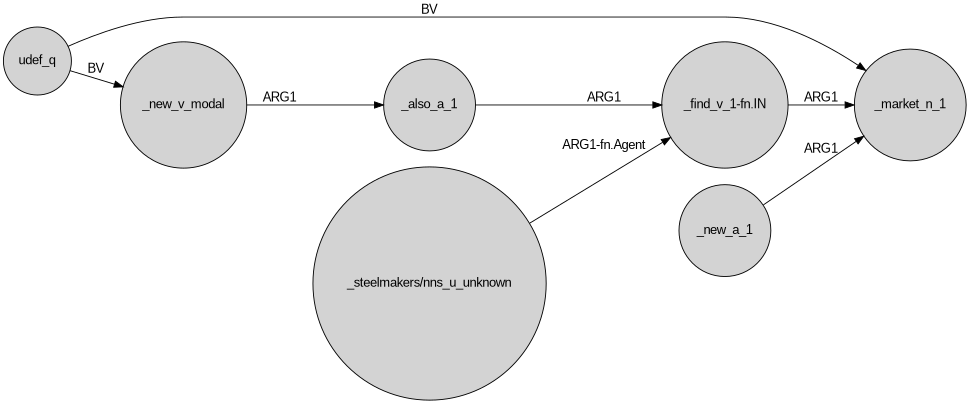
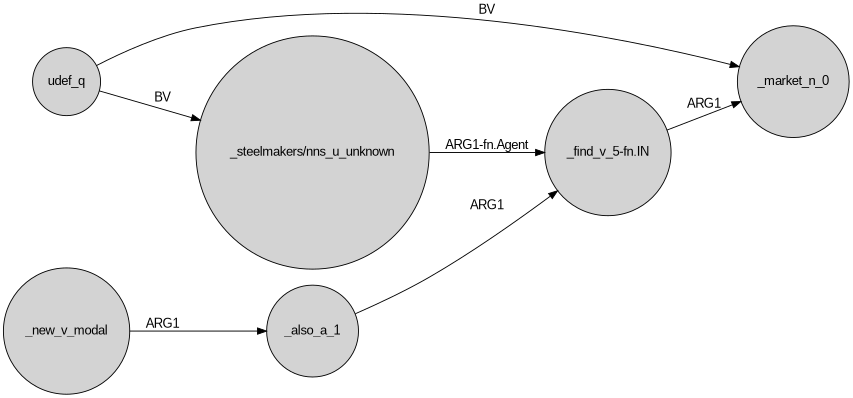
edge "udef_q" -> "_new_v_modal": now "udef_q" -> "_steelmakers/nns_u_unknown"
node "_find_v_1-fn.IN": label "_find_v_1-fn.IN" -> "_find_v_5-fn.IN"
node "_market_n_1": label "_market_n_1" -> "_market_n_0"
node "_new_a_1": removed
